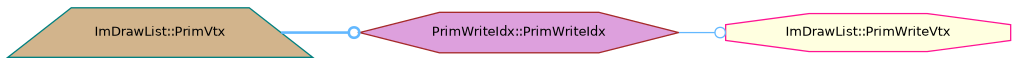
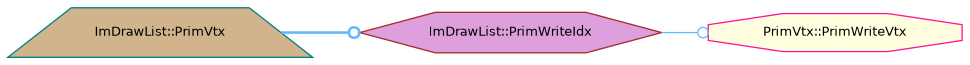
node "PrimWriteIdx::PrimWriteIdx": label "PrimWriteIdx::PrimWriteIdx" -> "ImDrawList::PrimWriteIdx"
node "ImDrawList::PrimWriteVtx": label "ImDrawList::PrimWriteVtx" -> "PrimVtx::PrimWriteVtx"
